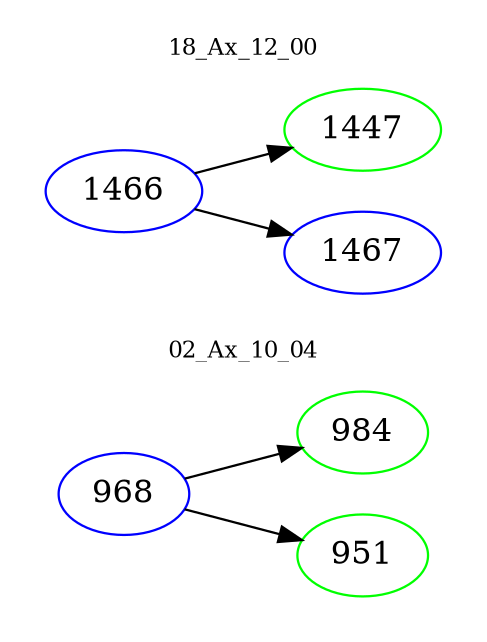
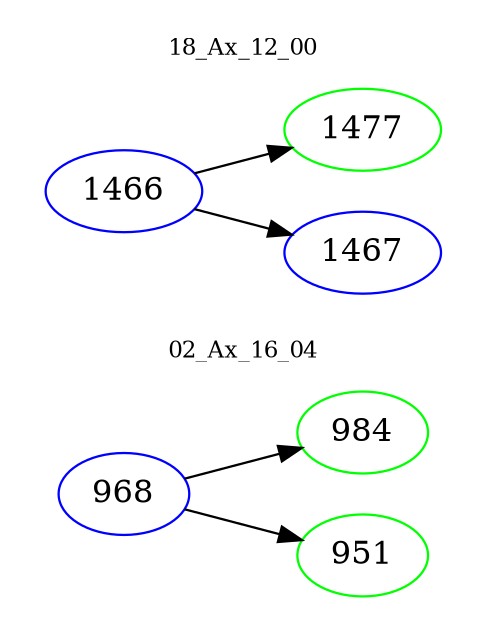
node "1447": label "1447" -> "1477"
cluster "02_Ax_10_04": label "02_Ax_10_04" -> "02_Ax_16_04"
